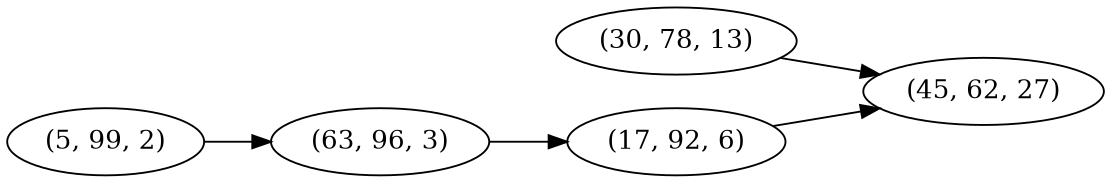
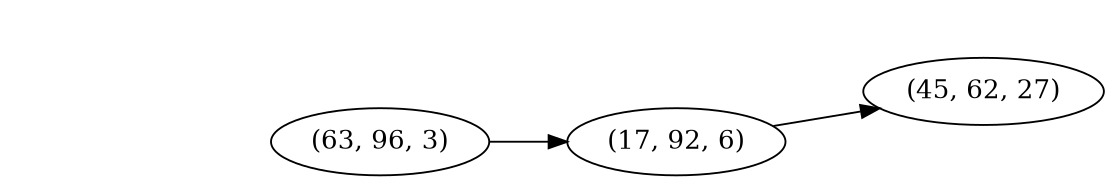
node "(30, 78, 13)": removed
node "(5, 99, 2)": removed
